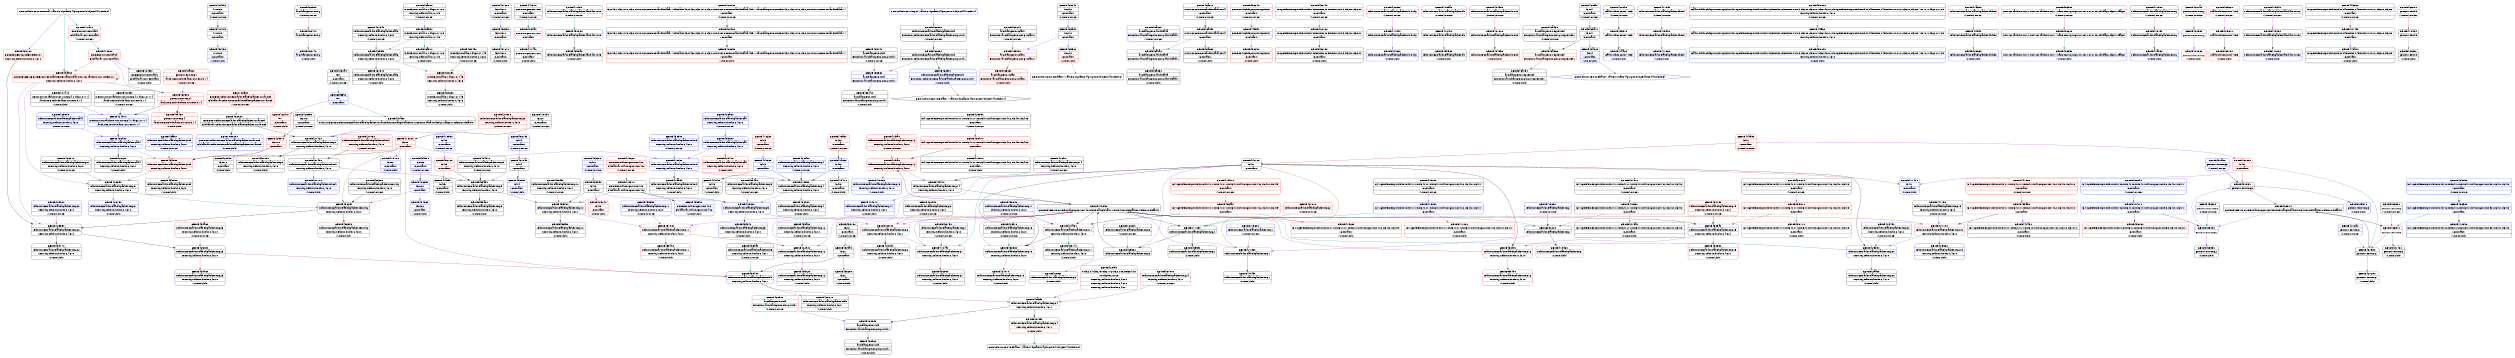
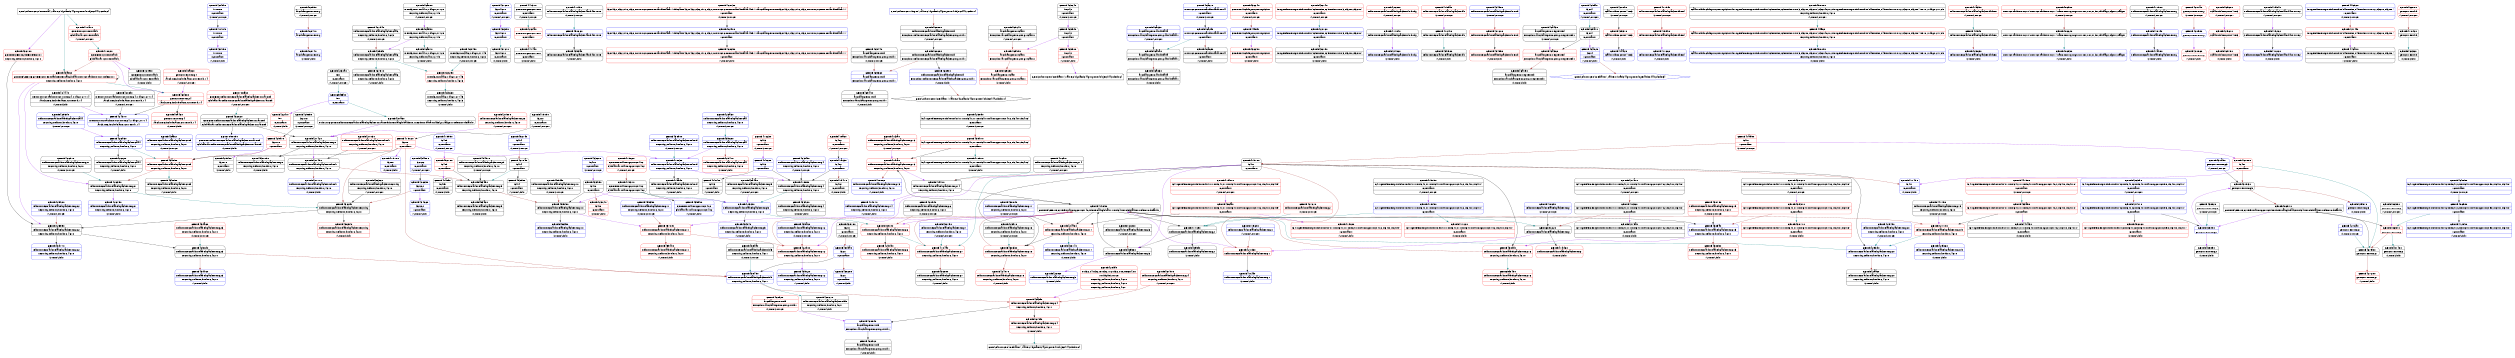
node "CE0x5453990": color blue -> black
